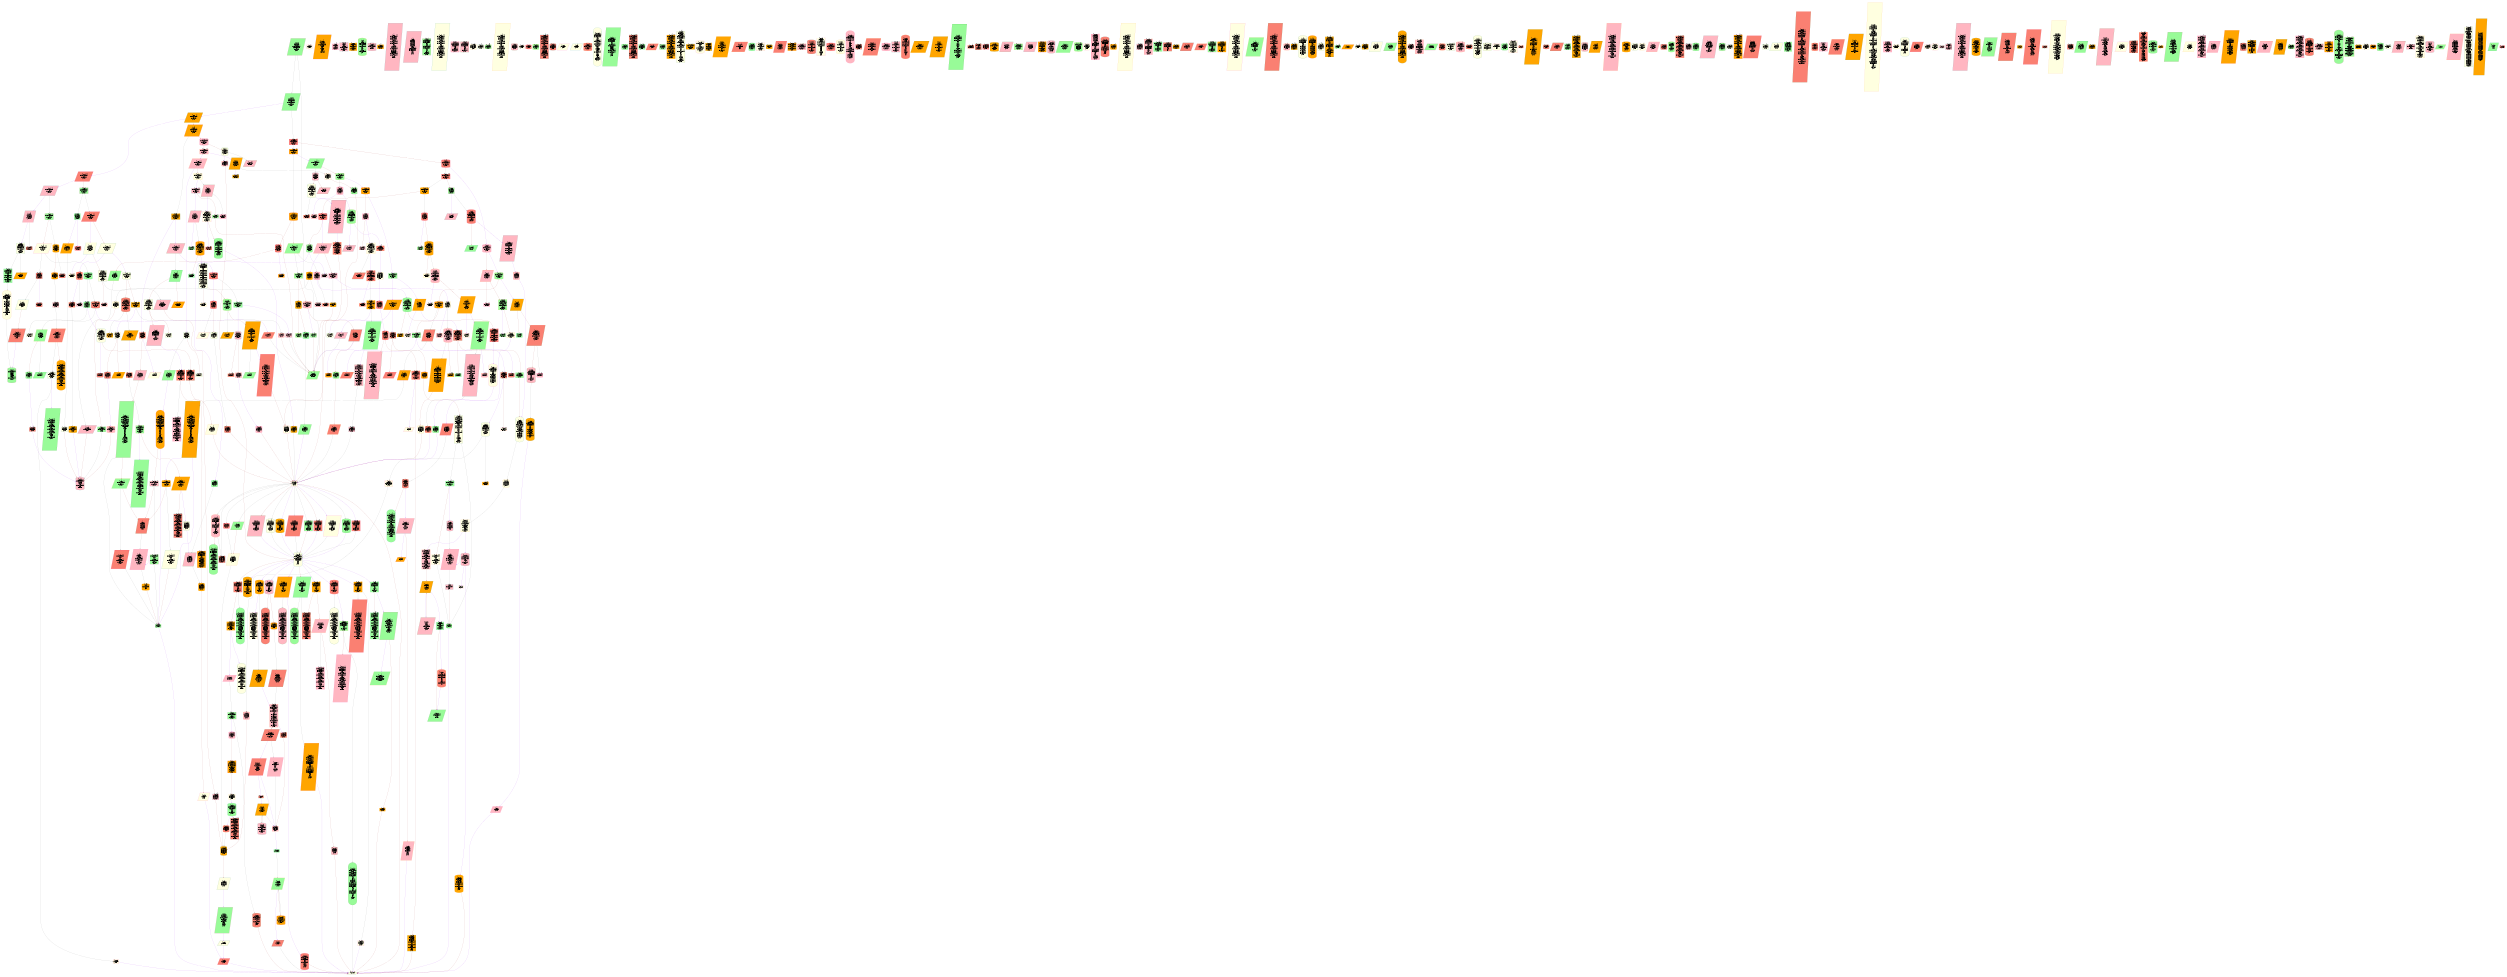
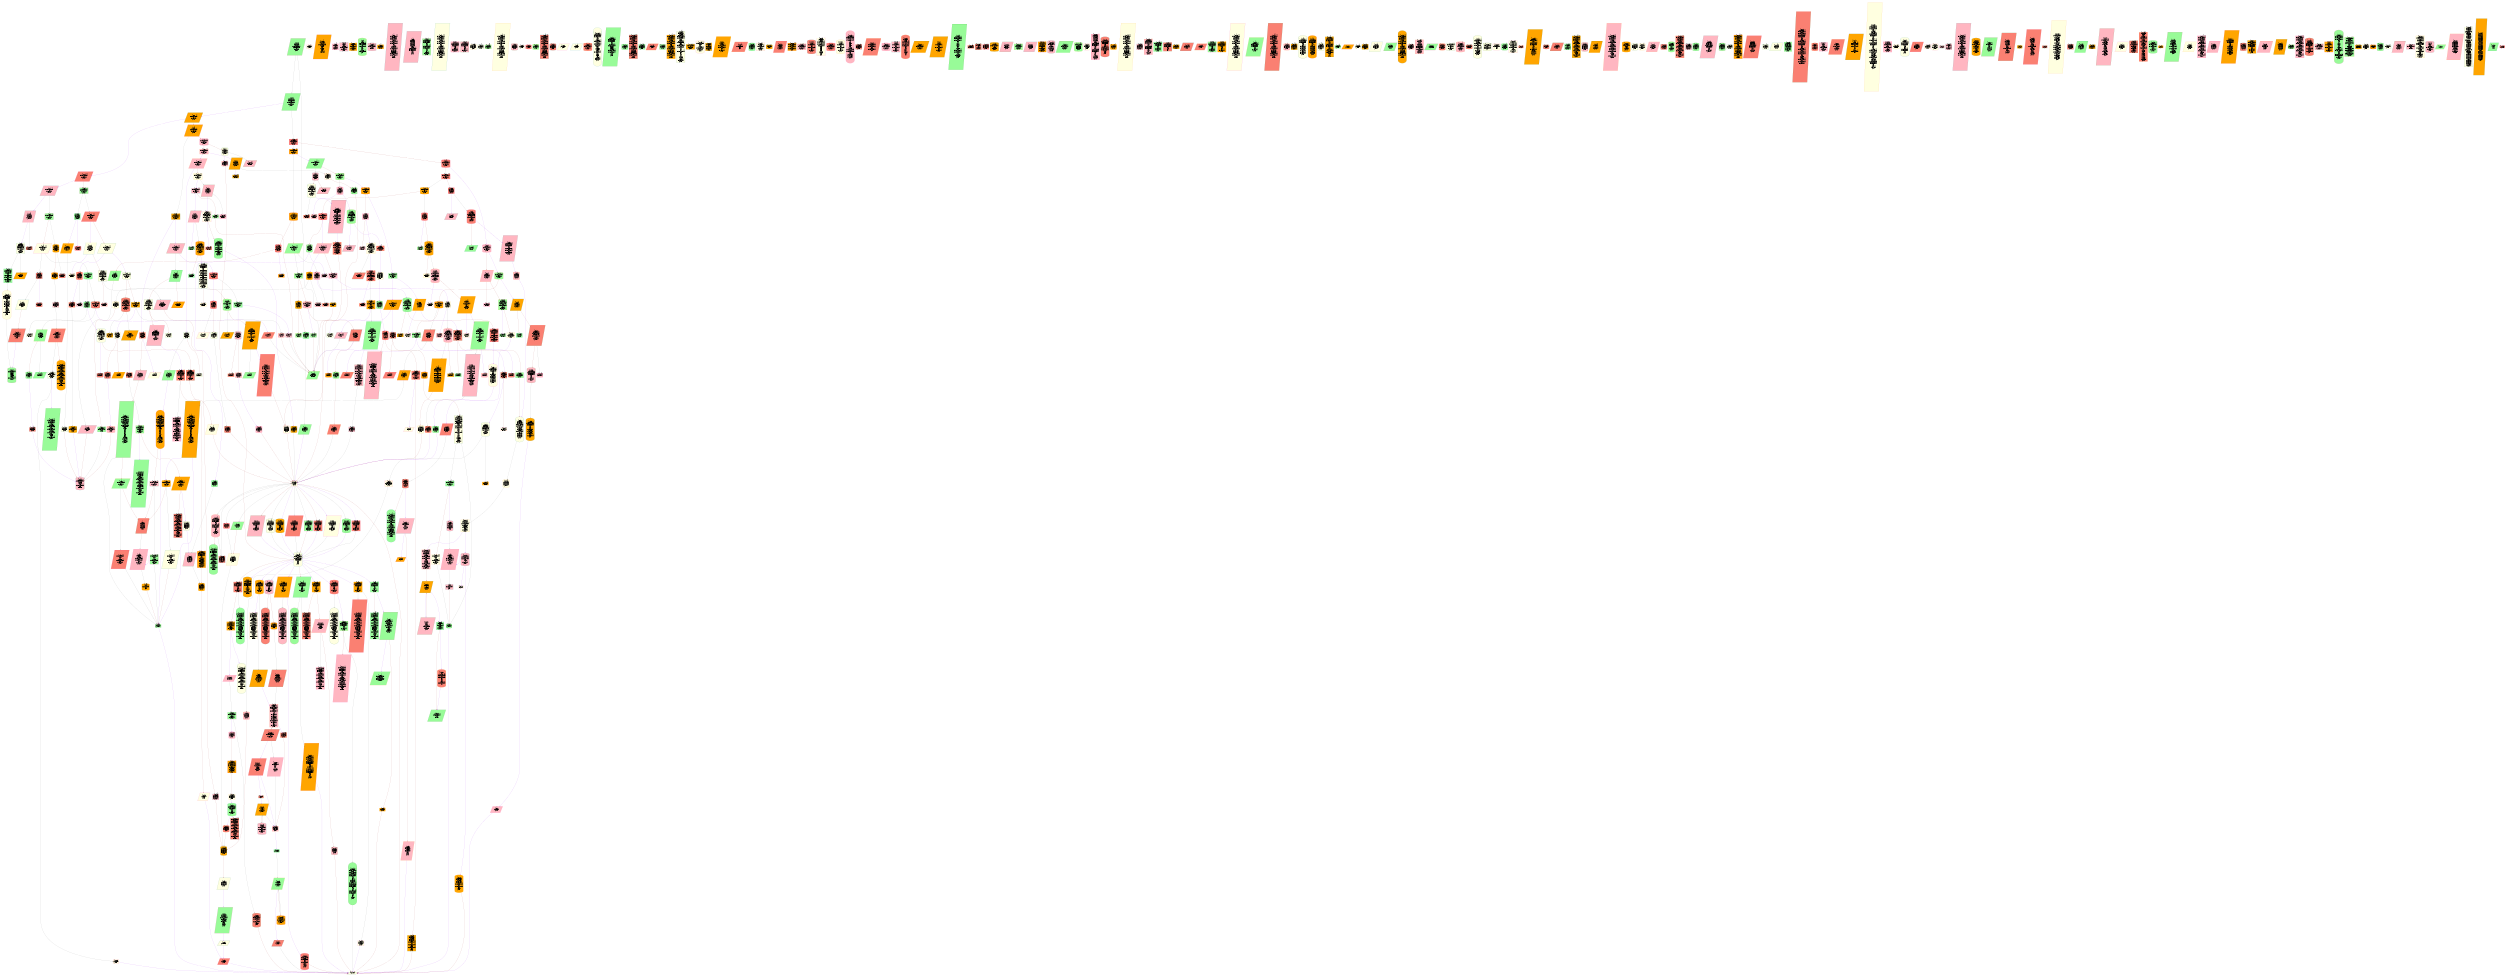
node "# 0x363 JUMPDEST CALLVALUE ISZERO PUSHX Data JUMPI": fillcolor palegreen -> salmon
node "# 0x1b3b JUMPDEST PUSHX Data PUSHX Data PUSHX Data JUMP": fillcolor salmon -> palegreen
node "# 0xcdb JUMPDEST PUSHX MemData JUMP": label "# 0xcdb JUMPDEST PUSHX MemData JUMP" -> "# 0xcdb JUMPDEST PUSHX Data JUMP"
